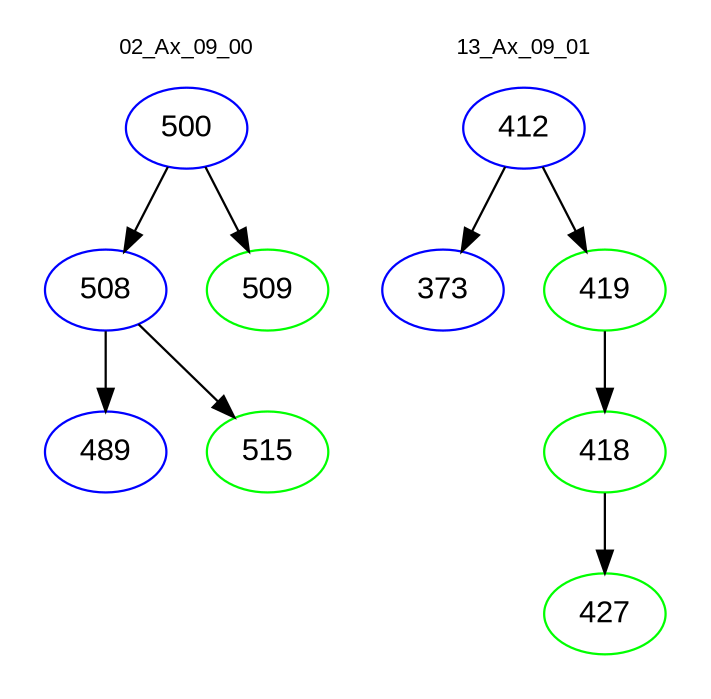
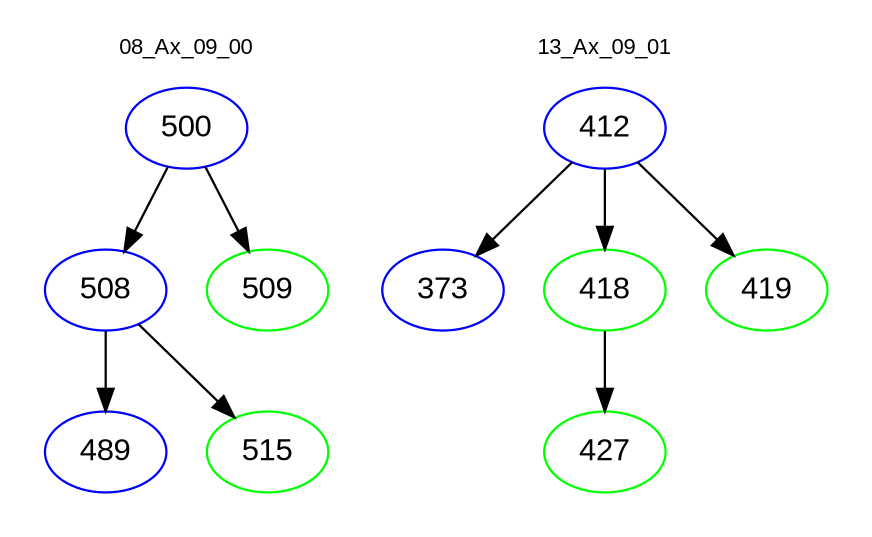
cluster "02_Ax_09_00": label "02_Ax_09_00" -> "08_Ax_09_00"
edge "419" -> "418": now "412" -> "418"
